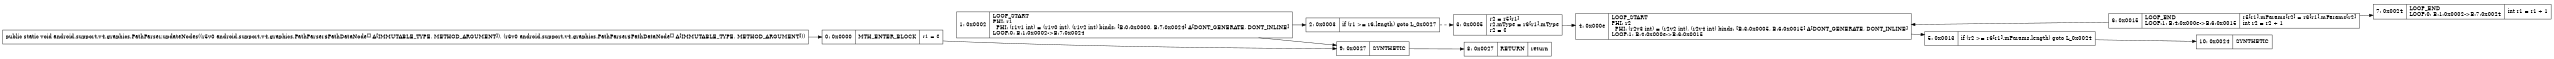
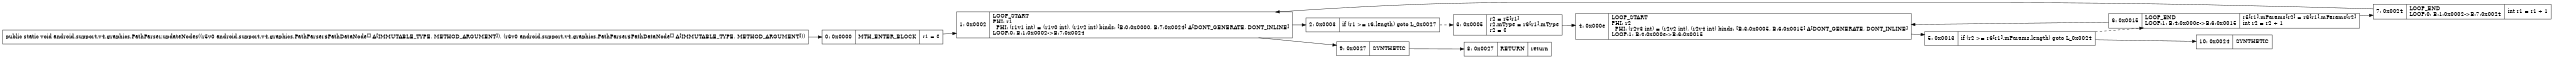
edge "7: 0x0024" -> "1: 0x0002": added
edge "5: 0x0013" -> "6: 0x0015": added
edge "0: 0x0000" -> "9: 0x0027": now "0: 0x0000" -> "1: 0x0002"
